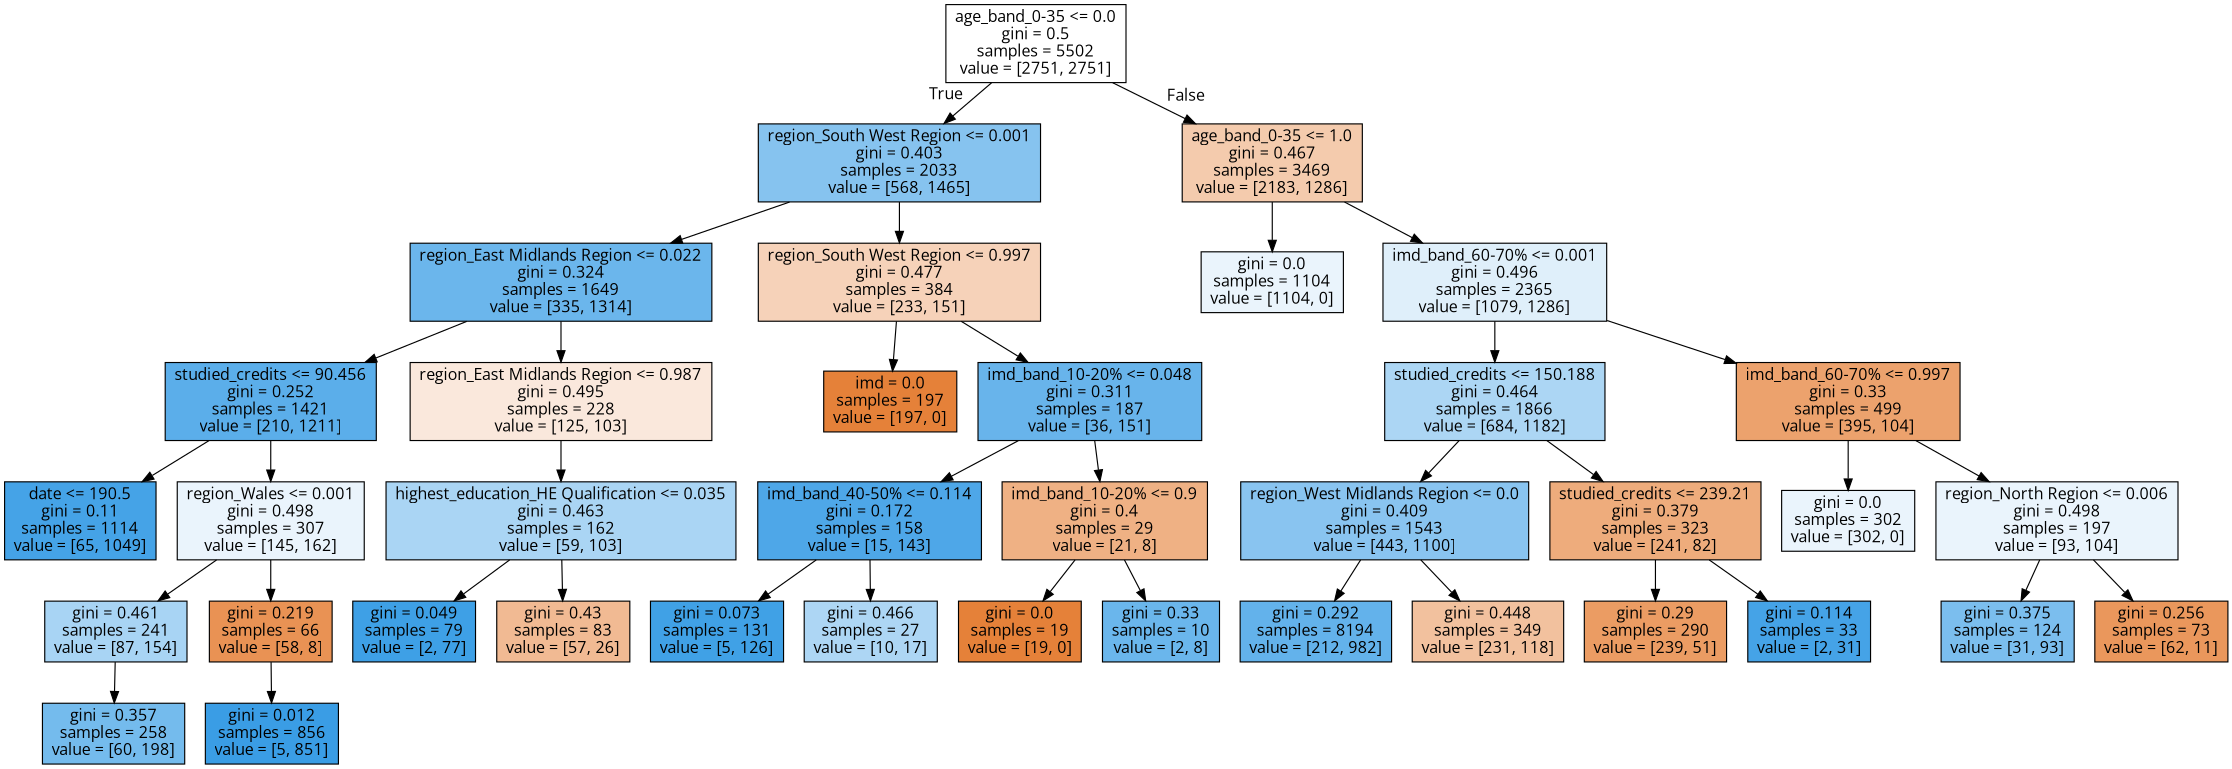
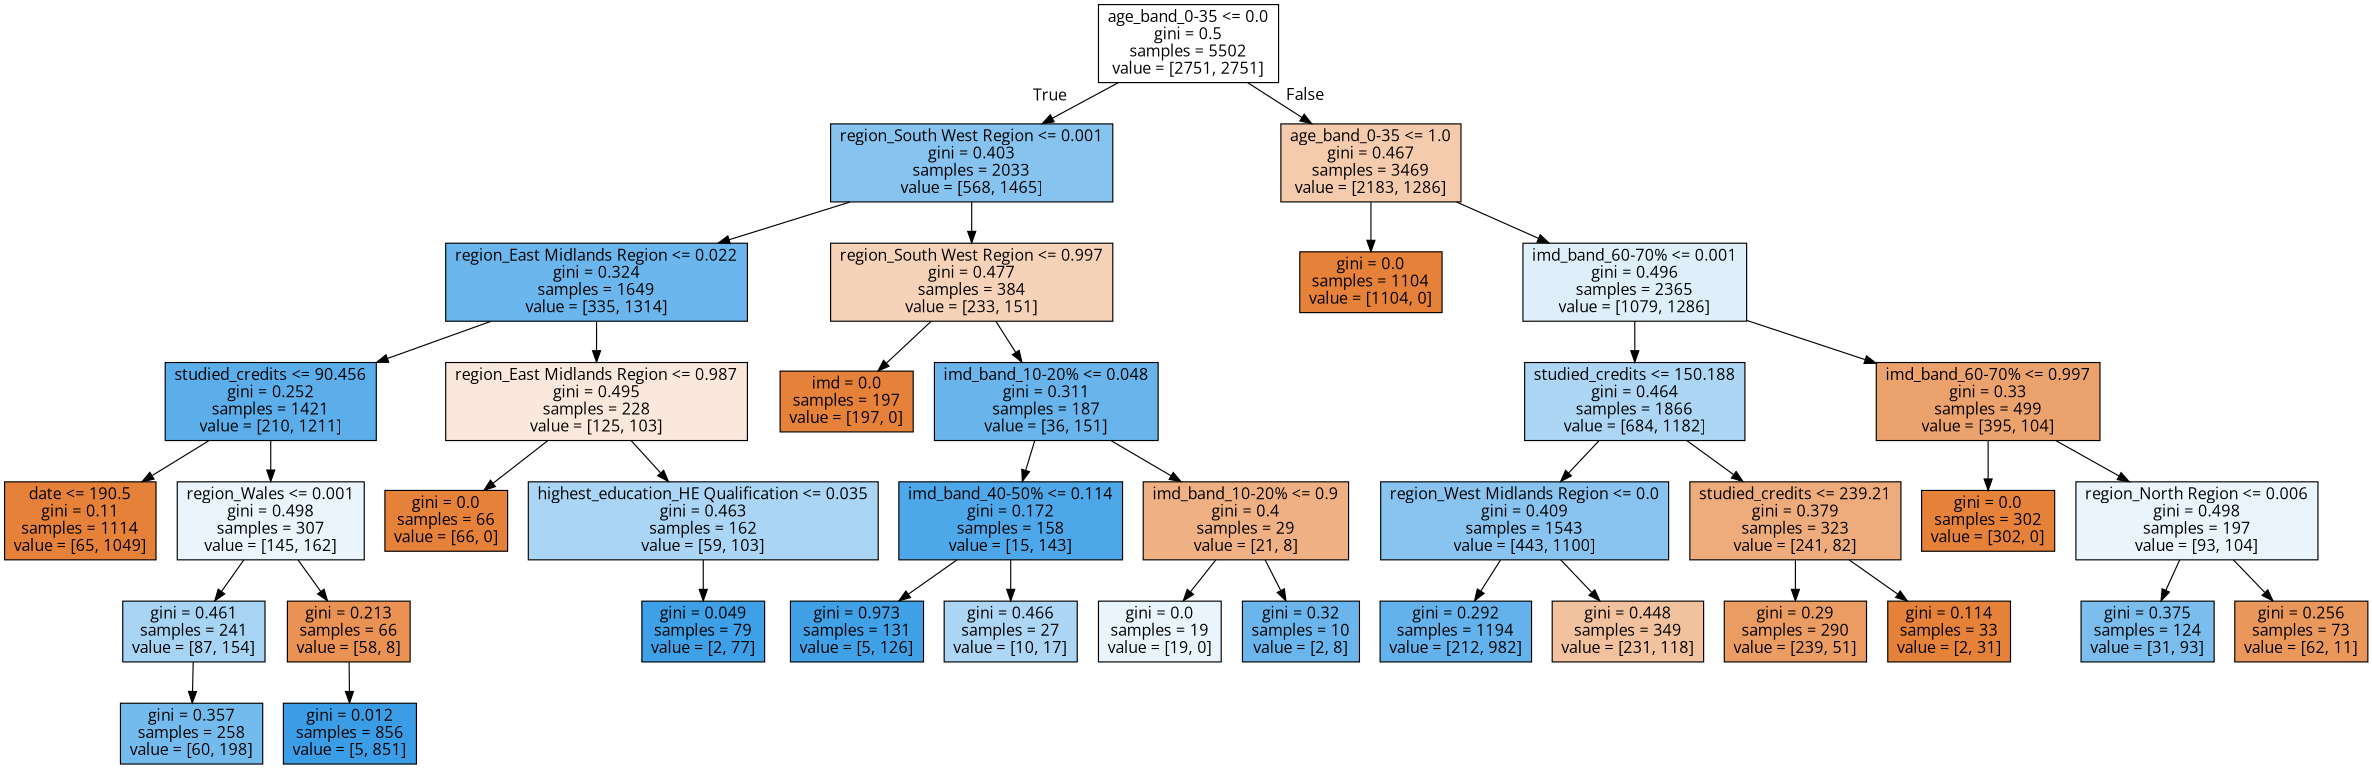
node "gini = 0.0 samples = 1104 value = [1104, 0]": fillcolor #399de51b -> #e58139ff
node "date <= 190.5 gini = 0.11 samples = 1114 value = [65, 1049]": fillcolor #399de5ef -> #e58139ff
node "gini = 0.0 samples = 66 value = [66, 0]": added
node "gini = 0.0 samples = 302 value = [302, 0]": fillcolor #399de51b -> #e58139ff
node "gini = 0.219 samples = 66 value = [58, 8]": label "gini = 0.219 samples = 66 value = [58, 8]" -> "gini = 0.213 samples = 66 value = [58, 8]"
node "gini = 0.43 samples = 83 value = [57, 26]": removed
node "gini = 0.073 samples = 131 value = [5, 126]": label "gini = 0.073 samples = 131 value = [5, 126]" -> "gini = 0.973 samples = 131 value = [5, 126]"
node "gini = 0.0 samples = 19 value = [19, 0]": fillcolor #e58139ff -> #399de51b
node "gini = 0.33 samples = 10 value = [2, 8]": label "gini = 0.33 samples = 10 value = [2, 8]" -> "gini = 0.32 samples = 10 value = [2, 8]"
node "gini = 0.292 samples = 8194 value = [212, 982]": label "gini = 0.292 samples = 8194 value = [212, 982]" -> "gini = 0.292 samples = 1194 value = [212, 982]"
node "gini = 0.114 samples = 33 value = [2, 31]": fillcolor #399de5ef -> #e58139ff
